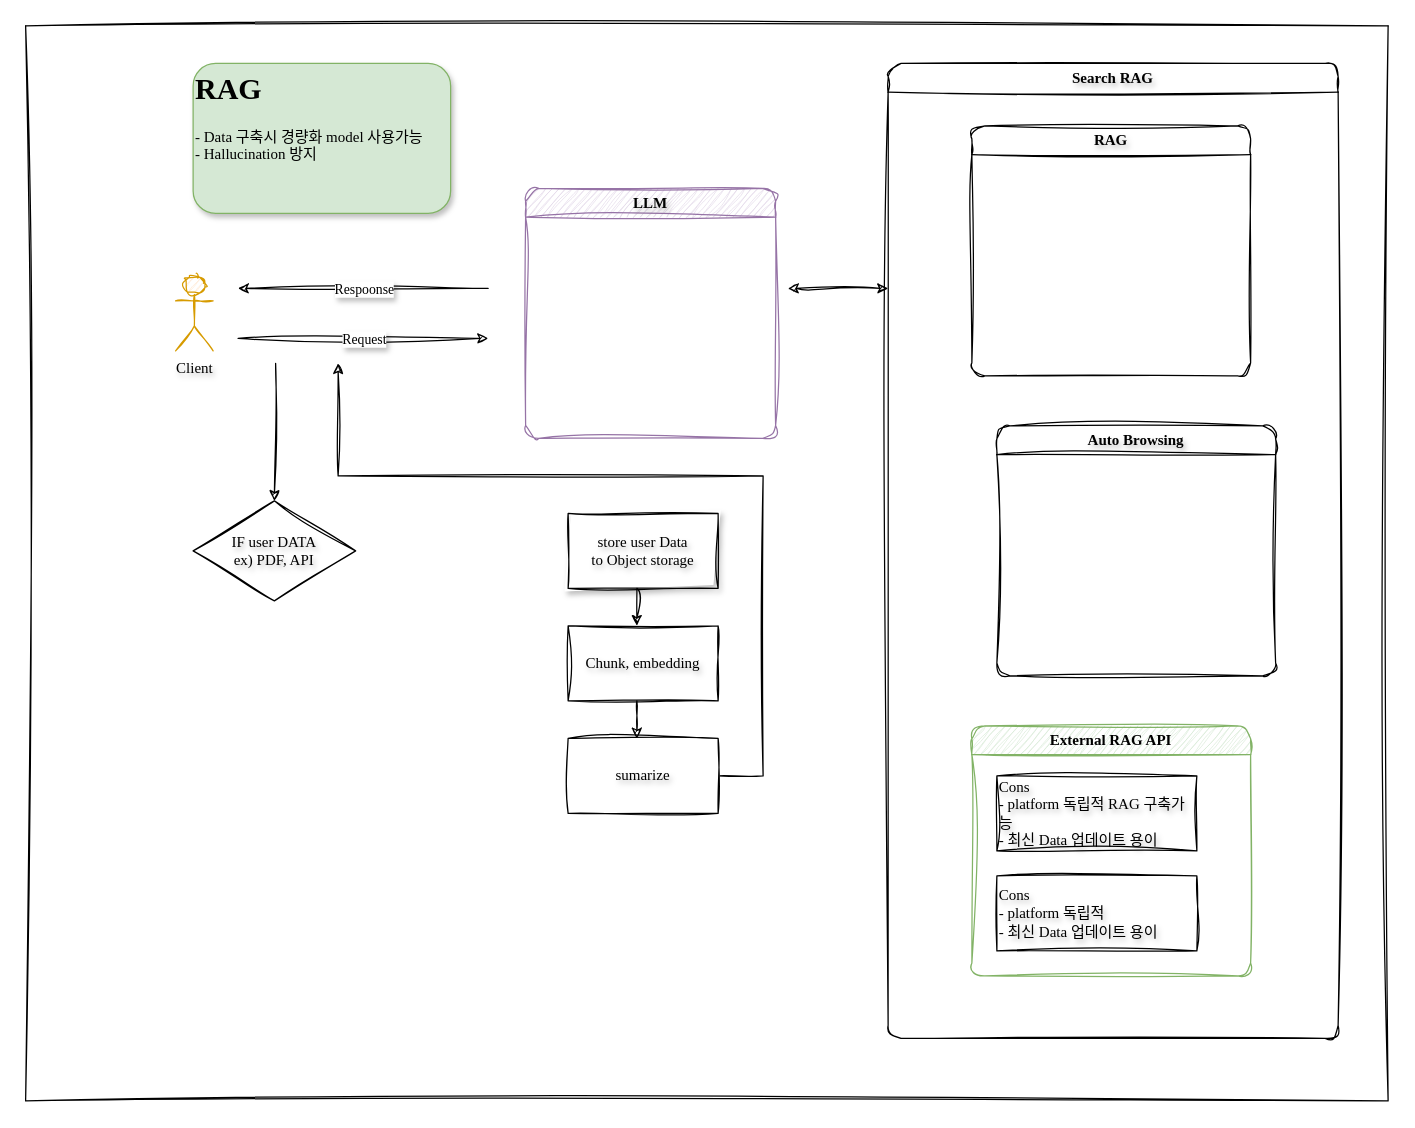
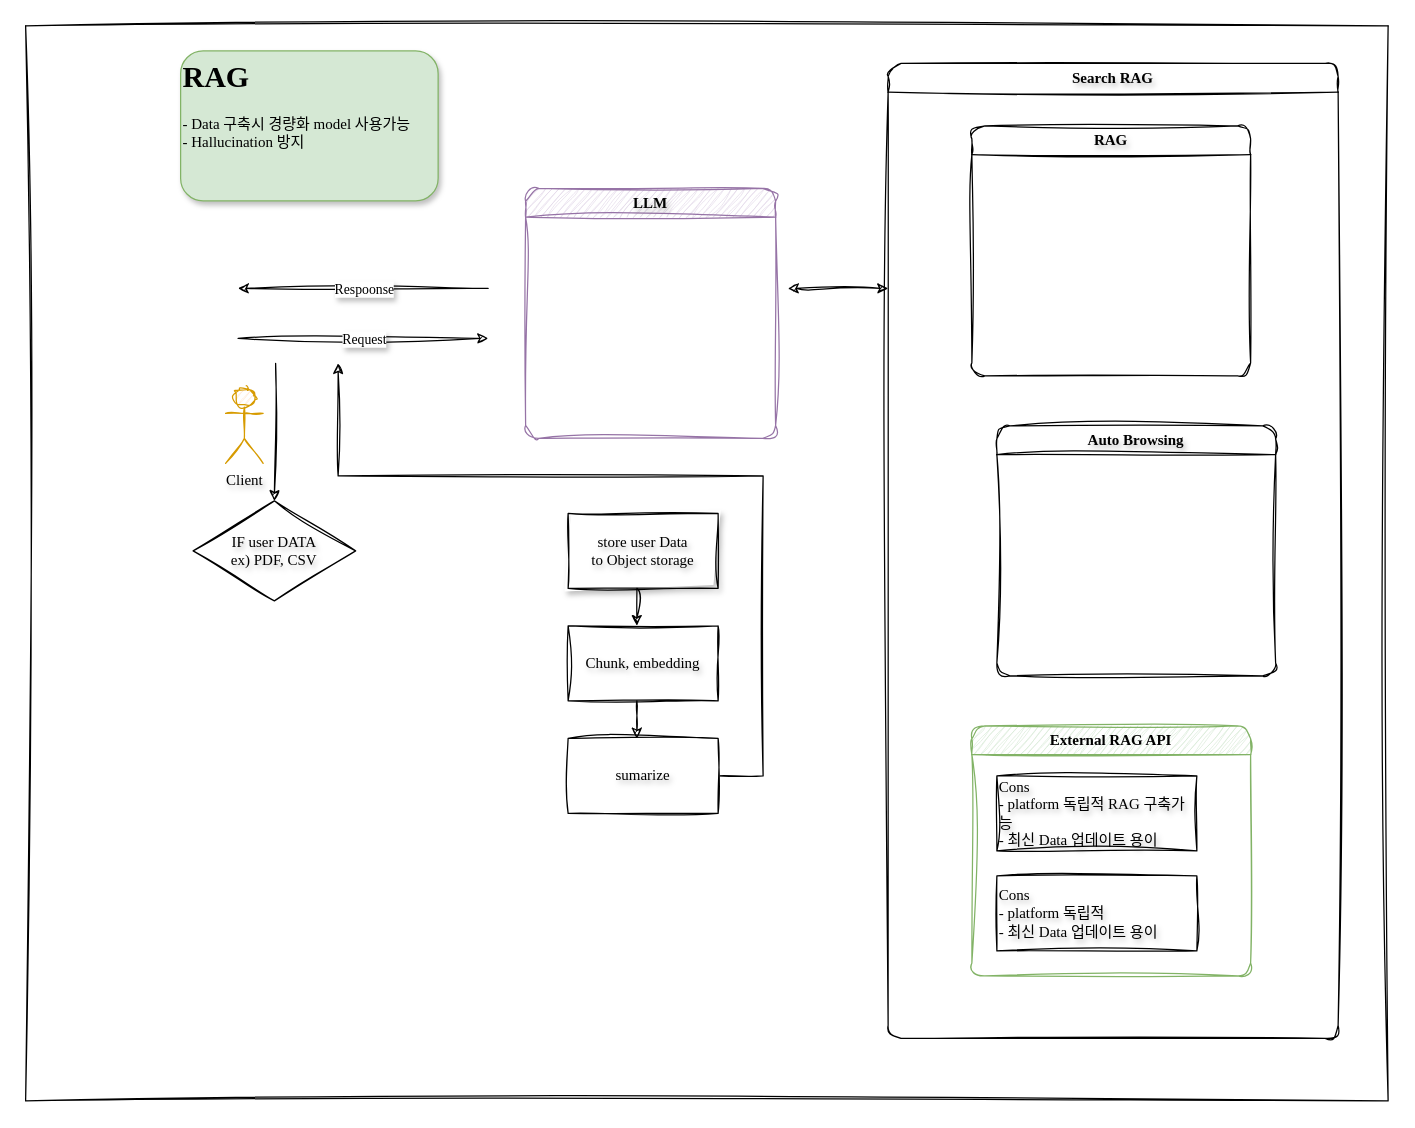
node "RAG- Data 구축시 경량화 model 사용가능 - Hallucination 방지": moved (322, 138) -> (309, 126)
node "Client": moved (194, 313) -> (244, 426)
node "IF user DATA ex) PDF, API": label "IF user DATA ex) PDF, API" -> "IF user DATA ex) PDF, CSV"
